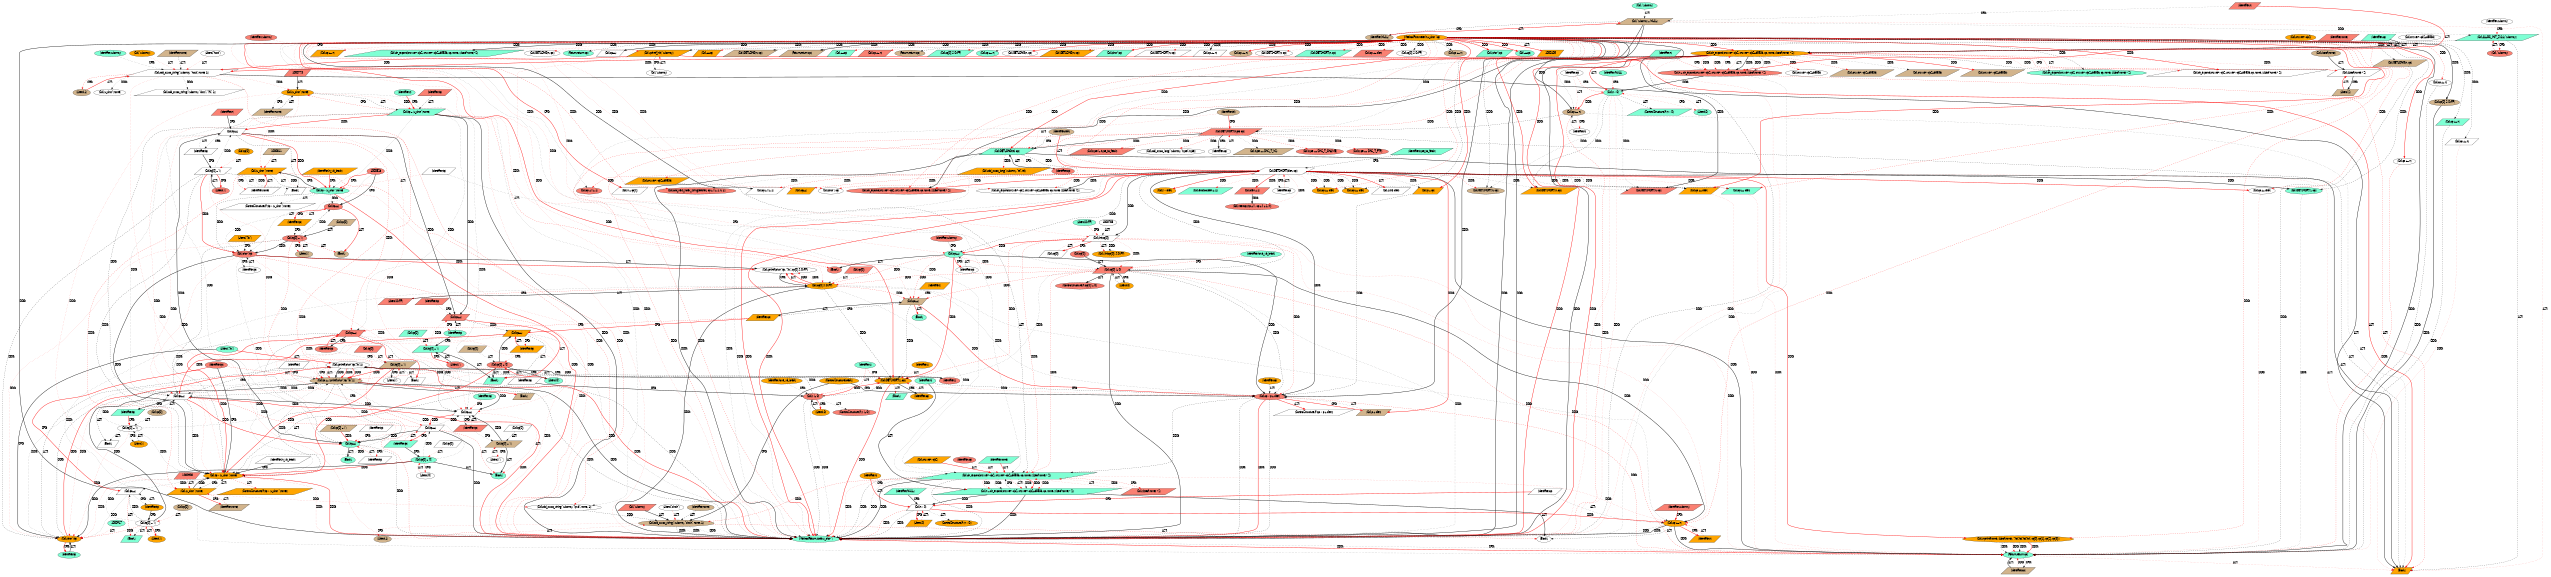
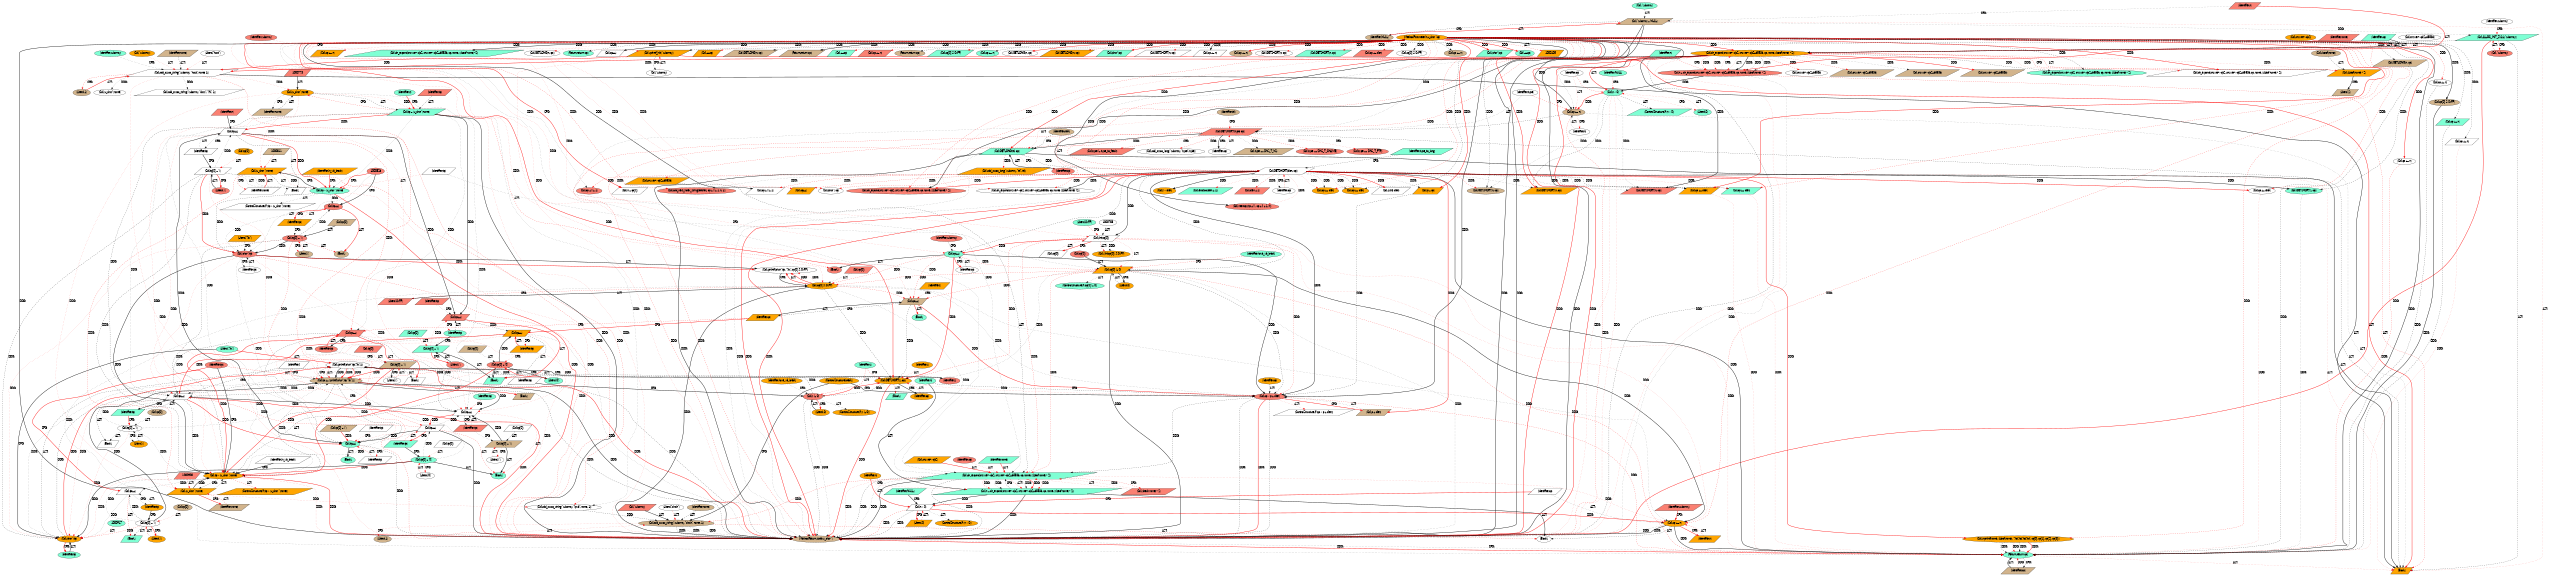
edge "(MethodParameterIn,u_char *cp)" -> "1000105": style bold -> dashed
edge "(Call,sizeof(name))" -> "(Call,sizeof(name) - 2)": style bold -> dashed
node "(Call,sizeof(name) - 2)": fillcolor white -> orange
edge "(Literal,2)" -> "(Call,sizeof(name) - 2)": removed, label "AST:"
node "(Identifier,type)": added
edge "(Identifier,ttl)" -> "(Call,GETSHORT(type, cp))": style bold -> dotted
edge "(Call,GETSHORT(type, cp))" -> "(Call,type != type_to_fetch)": label "DDG: " -> "CFG: "
edge "(Call,GETSHORT(type, cp))" -> "(Call,type == DNS_T_PTR)": label "DDG: " -> "CFG: "
node "(Identifier,type_to_fetch)": label "(Identifier,type_to_fetch)" -> "(Identifier,type_to_long)"
edge "(Identifier,dlen)" -> "(Call,GETSHORT(dlen, cp))": style bold -> dashed
edge "(Call,GETSHORT(dlen, cp))" -> "(Call,n = cp[ll])": added, label "DDG:"
edge "(Call,GETSHORT(dlen, cp))" -> "(Call,ll < dlen)": color red -> black
edge "(Call,GETSHORT(dlen, cp))" -> "(Call,dlen + 1)": style bold -> dashed
edge "(Call,GETSHORT(dlen, cp))" -> "(Call,(uint) dlen)": label "AST: " -> "DDG: "
edge "(Call,dlen + 1)" -> "(Call,memcpy(tp + ll , cp + ll + 1, n))": now "(MethodParameterIn,u_char *cp)" -> "(Call,memcpy(tp + ll , cp + ll + 1, n))"
edge "(Call,(int)cp[0])" -> "(Call,cp[0] != 0)": label "DDG: " -> "AST: "
node "(Call,cp[0] != 0)": fillcolor salmon -> orange
edge "(Call,cp[0] != 0)" -> "(ControlStructure,if (cp[0] != 0))": style bold -> dotted
node "(ControlStructure,if (cp[0] != 0))": fillcolor salmon -> aquamarine
edge "(Call,cp < p + dlen)" -> "(ControlStructure,if (cp < p + dlen))": style bold -> dotted
node "(ControlStructure,if (s != 0))": fillcolor salmon -> orange
edge "(Call,ALLOC_INIT_ZVAL(*subarray))" -> "(MethodReturn,static u_char *)": added, label "DDG:"
node "(Call,(sizeof name) - 2)": label "(Call,(sizeof name) - 2)" -> "(Call,(break name) - 2)"
node "(MethodReturn,static u_char *)": fillcolor aquamarine -> tan
